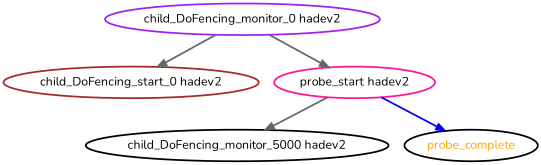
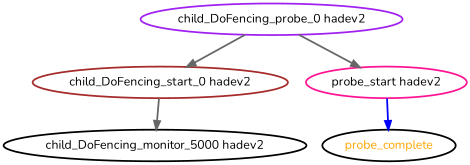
node "child_DoFencing_monitor_0 hadev2": label "child_DoFencing_monitor_0 hadev2" -> "child_DoFencing_probe_0 hadev2"
edge "probe_start hadev2" -> "child_DoFencing_monitor_5000 hadev2": now "child_DoFencing_start_0 hadev2" -> "child_DoFencing_monitor_5000 hadev2"
